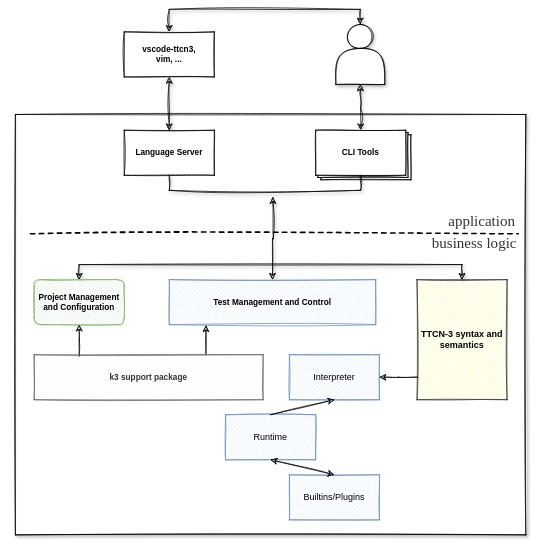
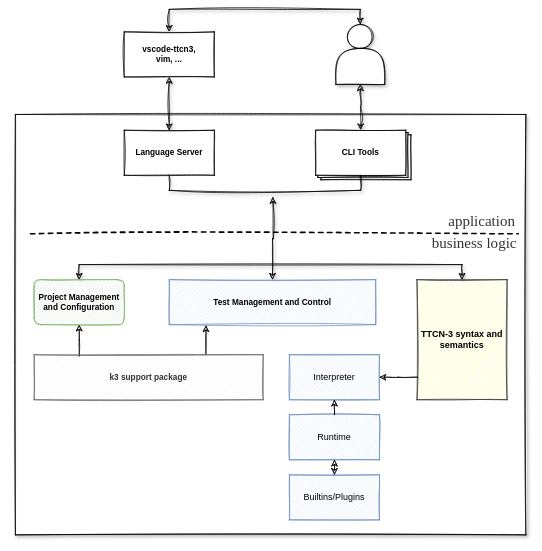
node "Runtime": moved (270, 437) -> (334, 437)
